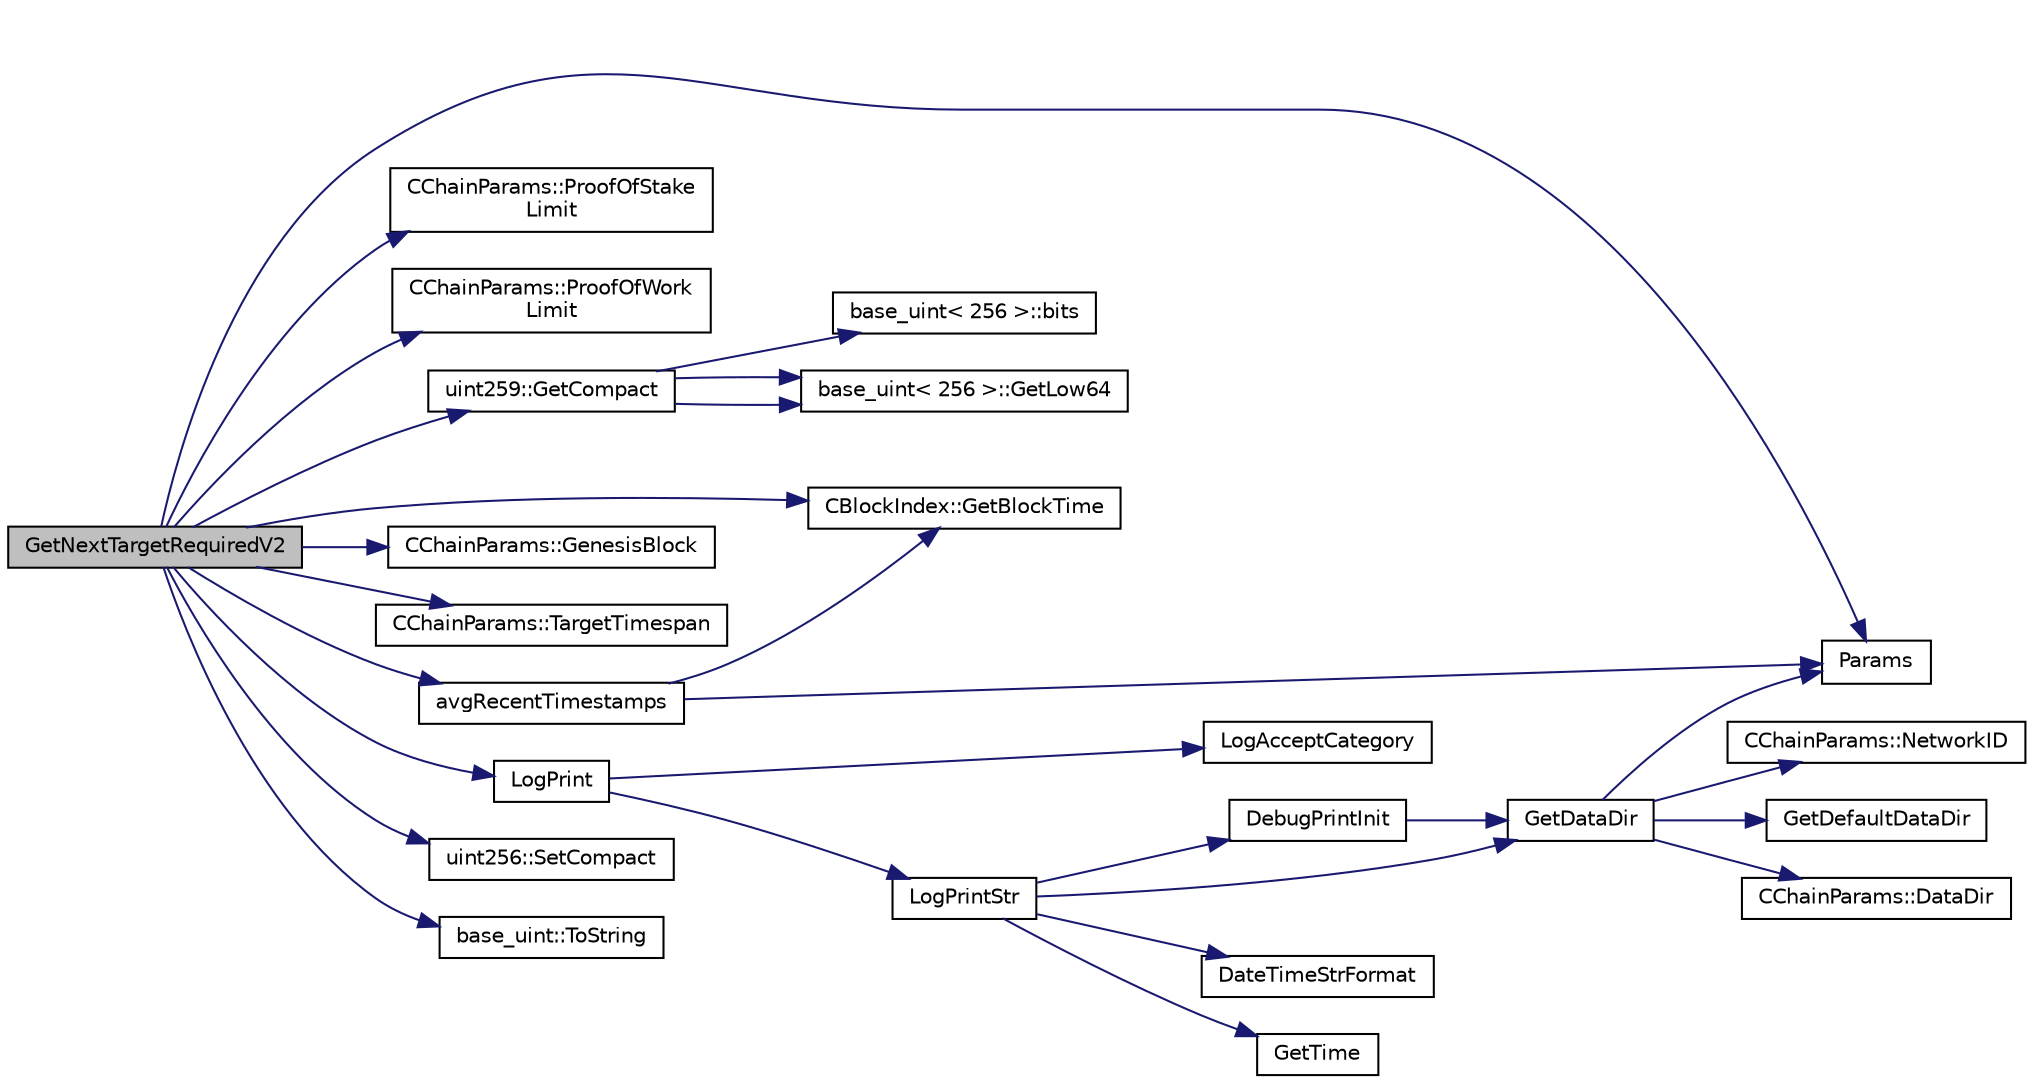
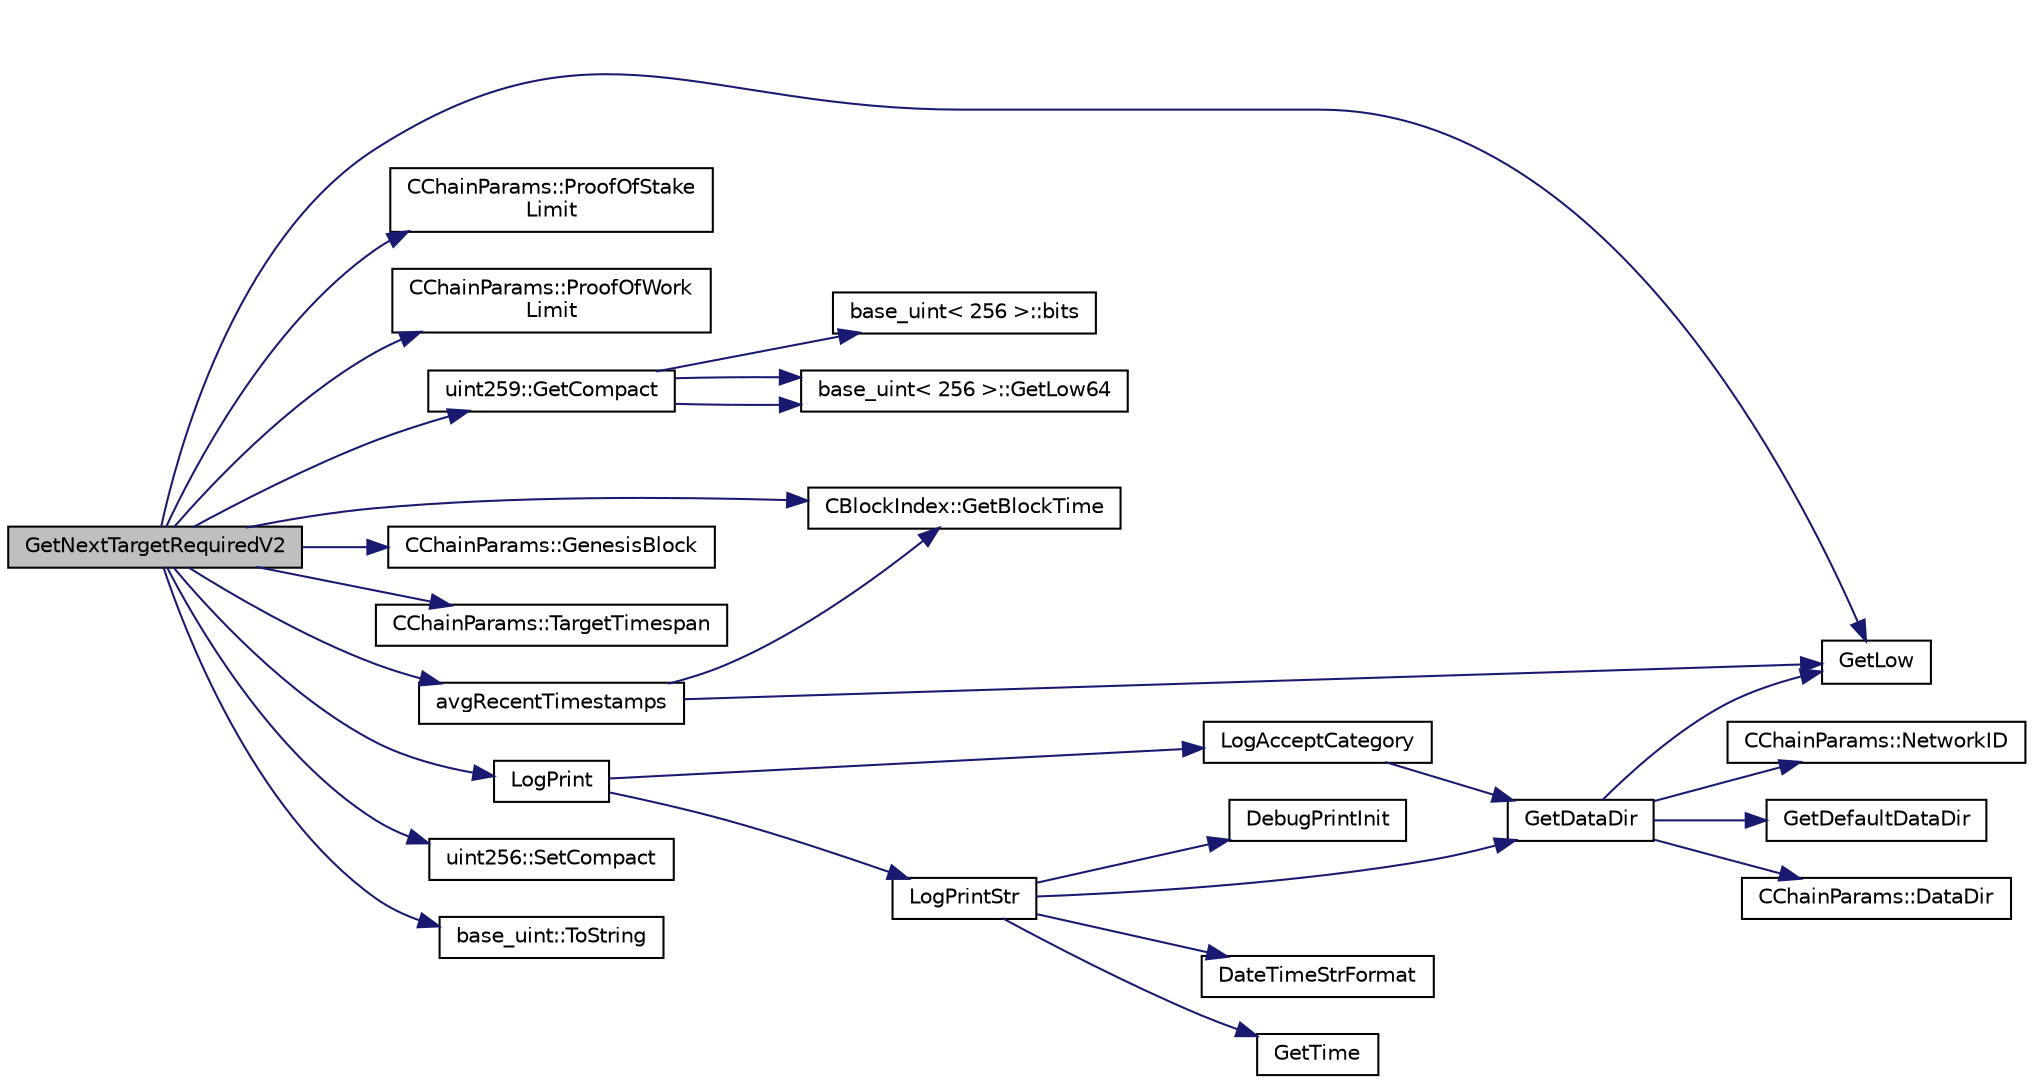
node "Params": label "Params" -> "GetLow"
edge "DebugPrintInit" -> "GetDataDir": now "LogAcceptCategory" -> "GetDataDir"
